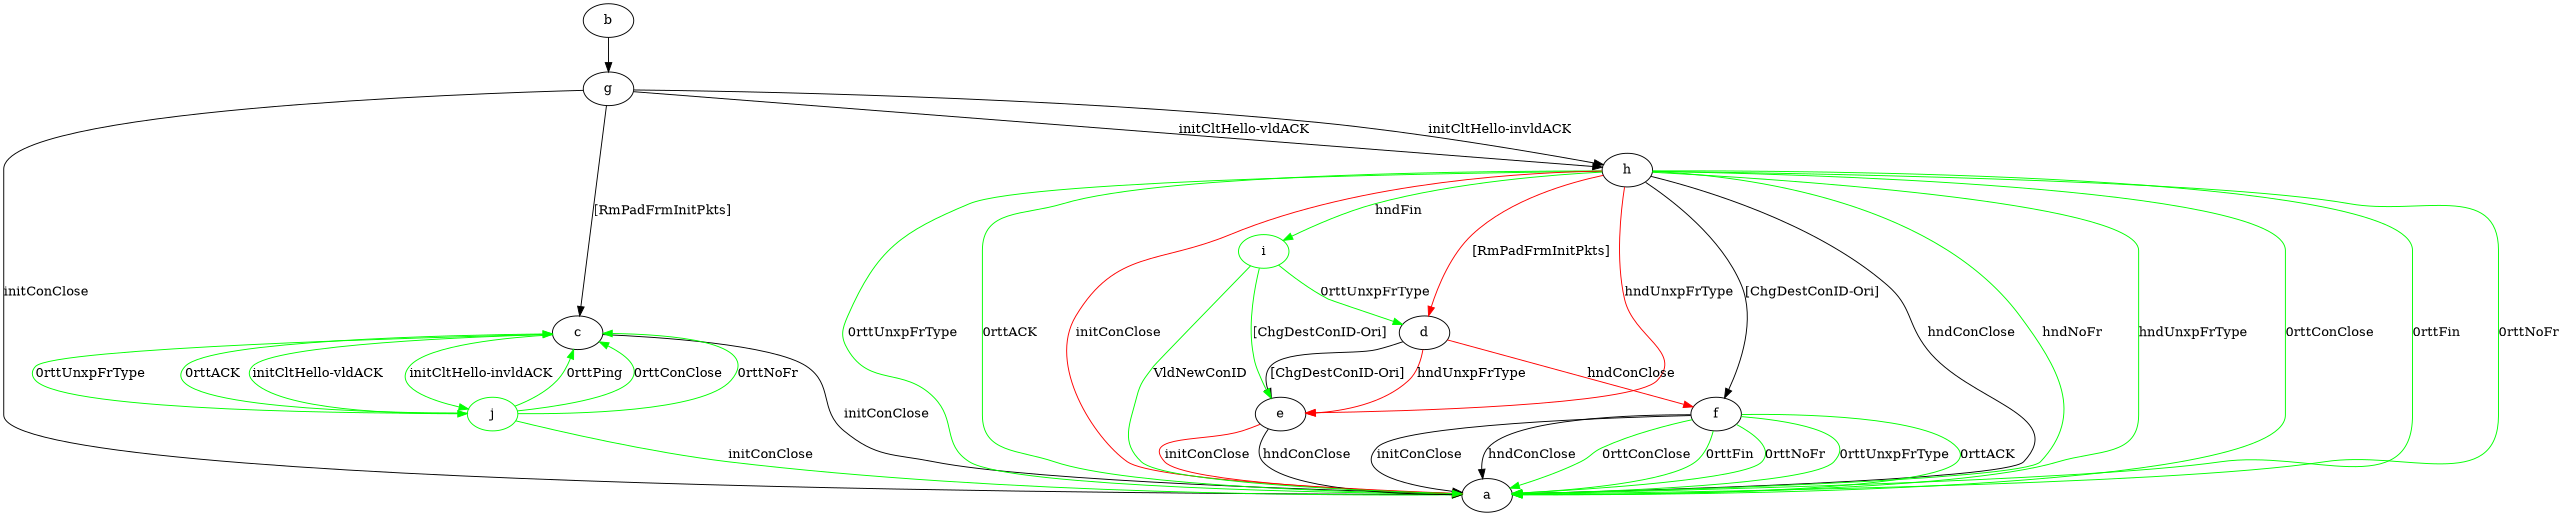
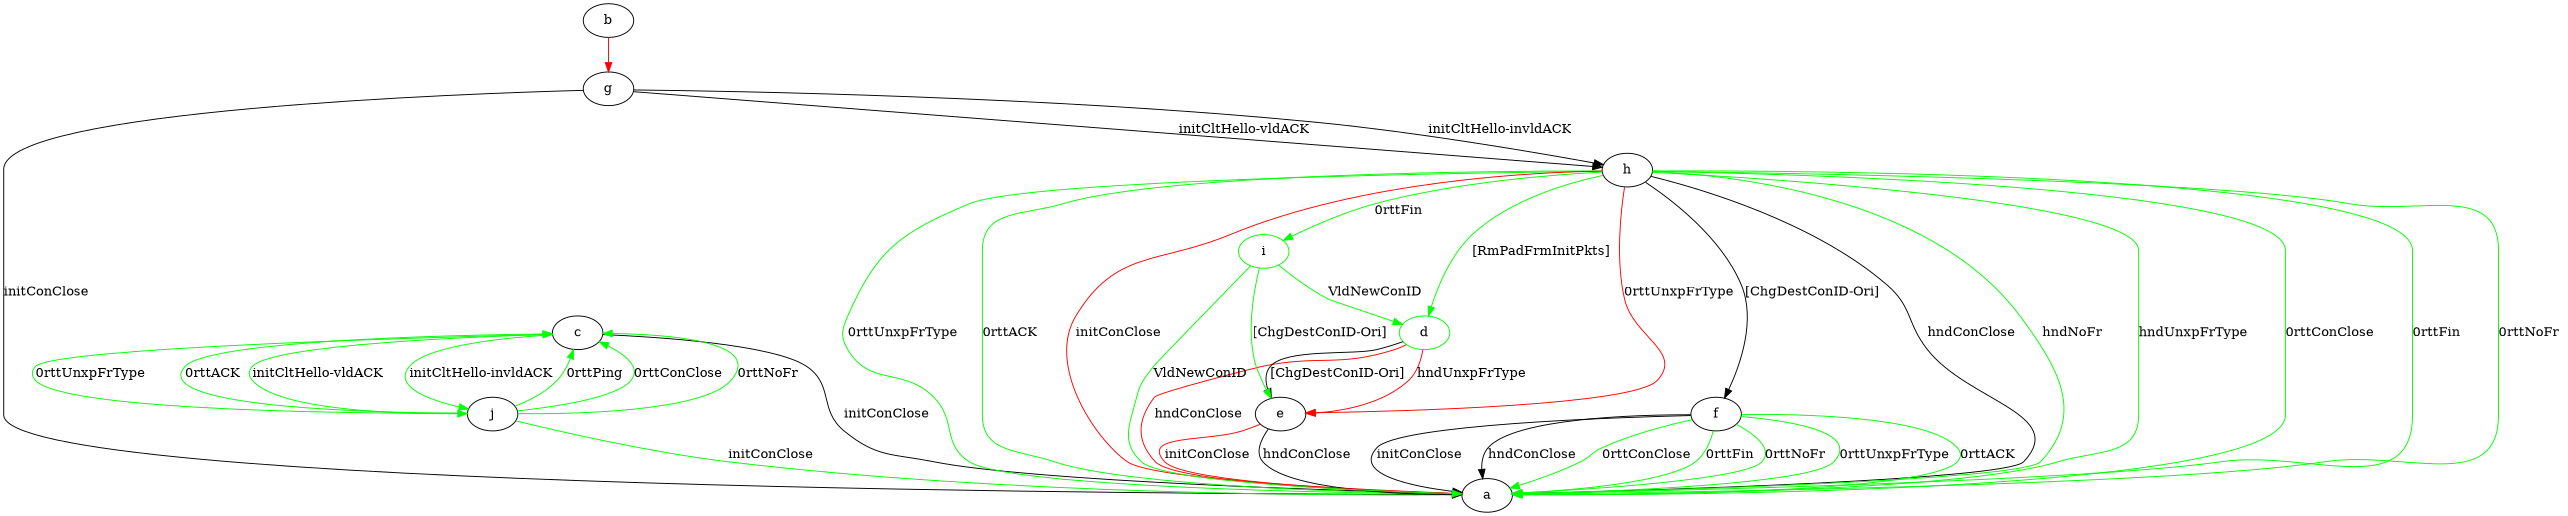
edge "b" -> "g": color black -> red
edge "g" -> "c": removed, label "[RmPadFrmInitPkts]"
edge "h" -> "i": label "hndFin " -> "0rttFin "
edge "h" -> "d": color red -> green
edge "i" -> "d": label "0rttUnxpFrType " -> "VldNewConID "
edge "h" -> "e": label "hndUnxpFrType " -> "0rttUnxpFrType "
node "d": color black -> green
edge "d" -> "f": now "d" -> "a"
node "j": color green -> black
